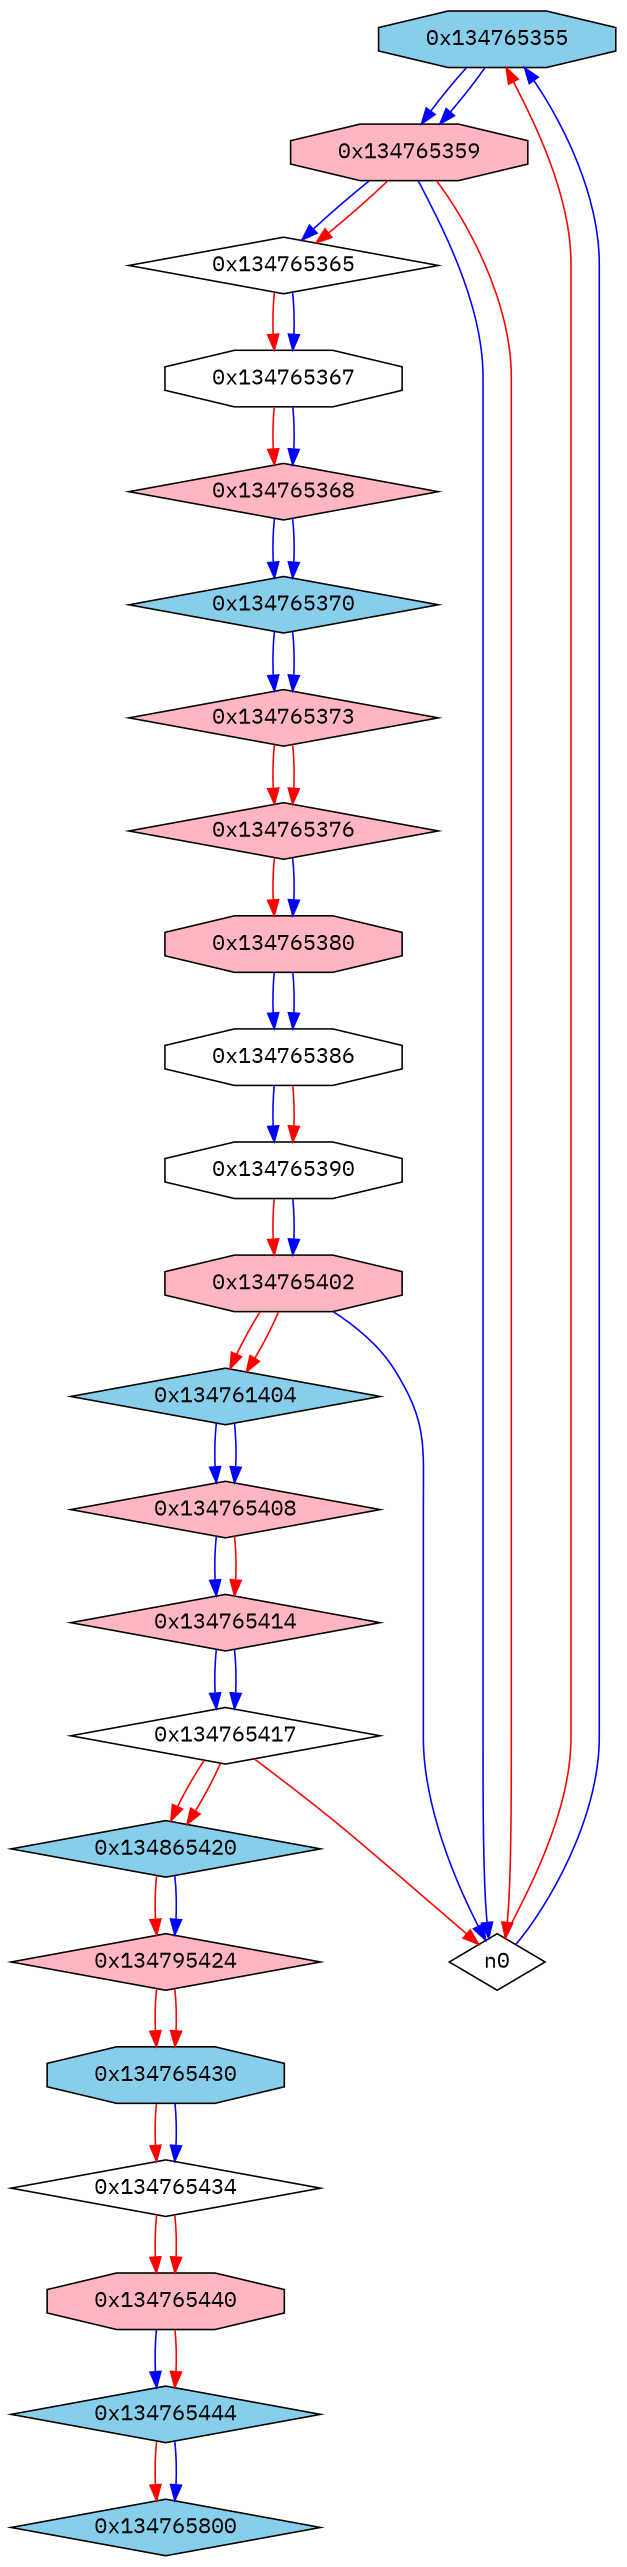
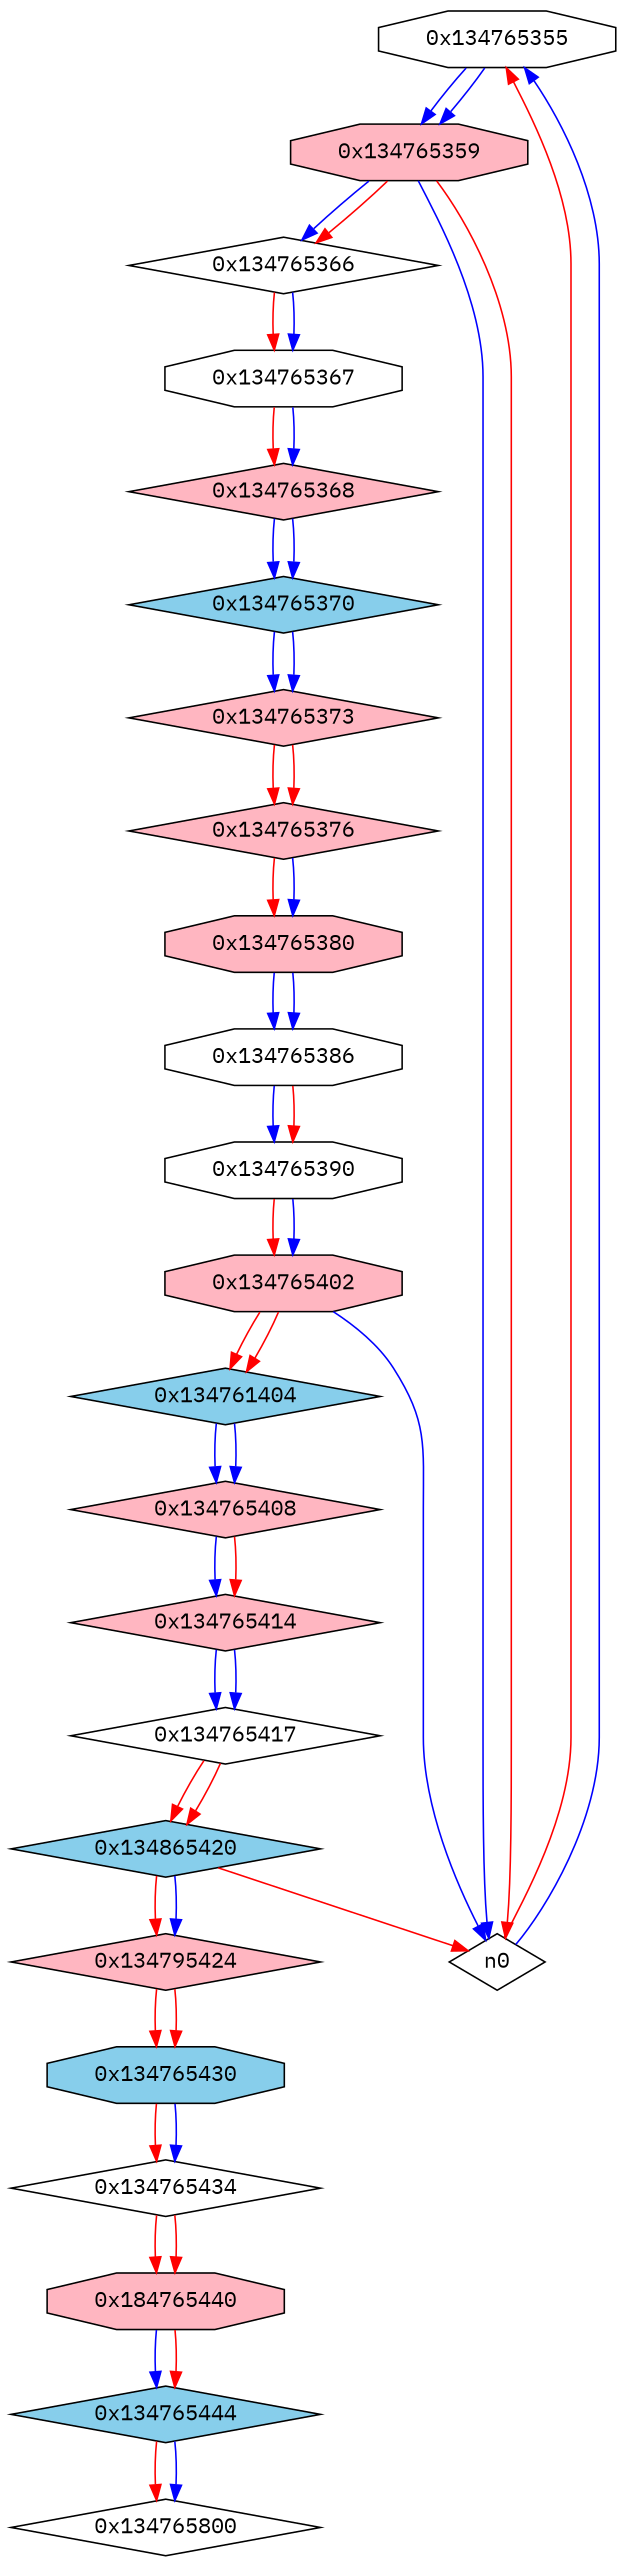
node "0x134765355": fillcolor skyblue -> white
node "0x134765365": label "0x134765365" -> "0x134765366"
edge "0x134765417" -> "n0": now "0x134865420" -> "n0"
node "0x134765440": label "0x134765440" -> "0x184765440"
node "0x134765800": fillcolor skyblue -> white
